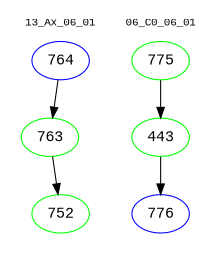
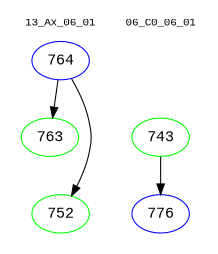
node "775": removed
node "443": label "443" -> "743"
edge "763" -> "752": now "764" -> "752"
